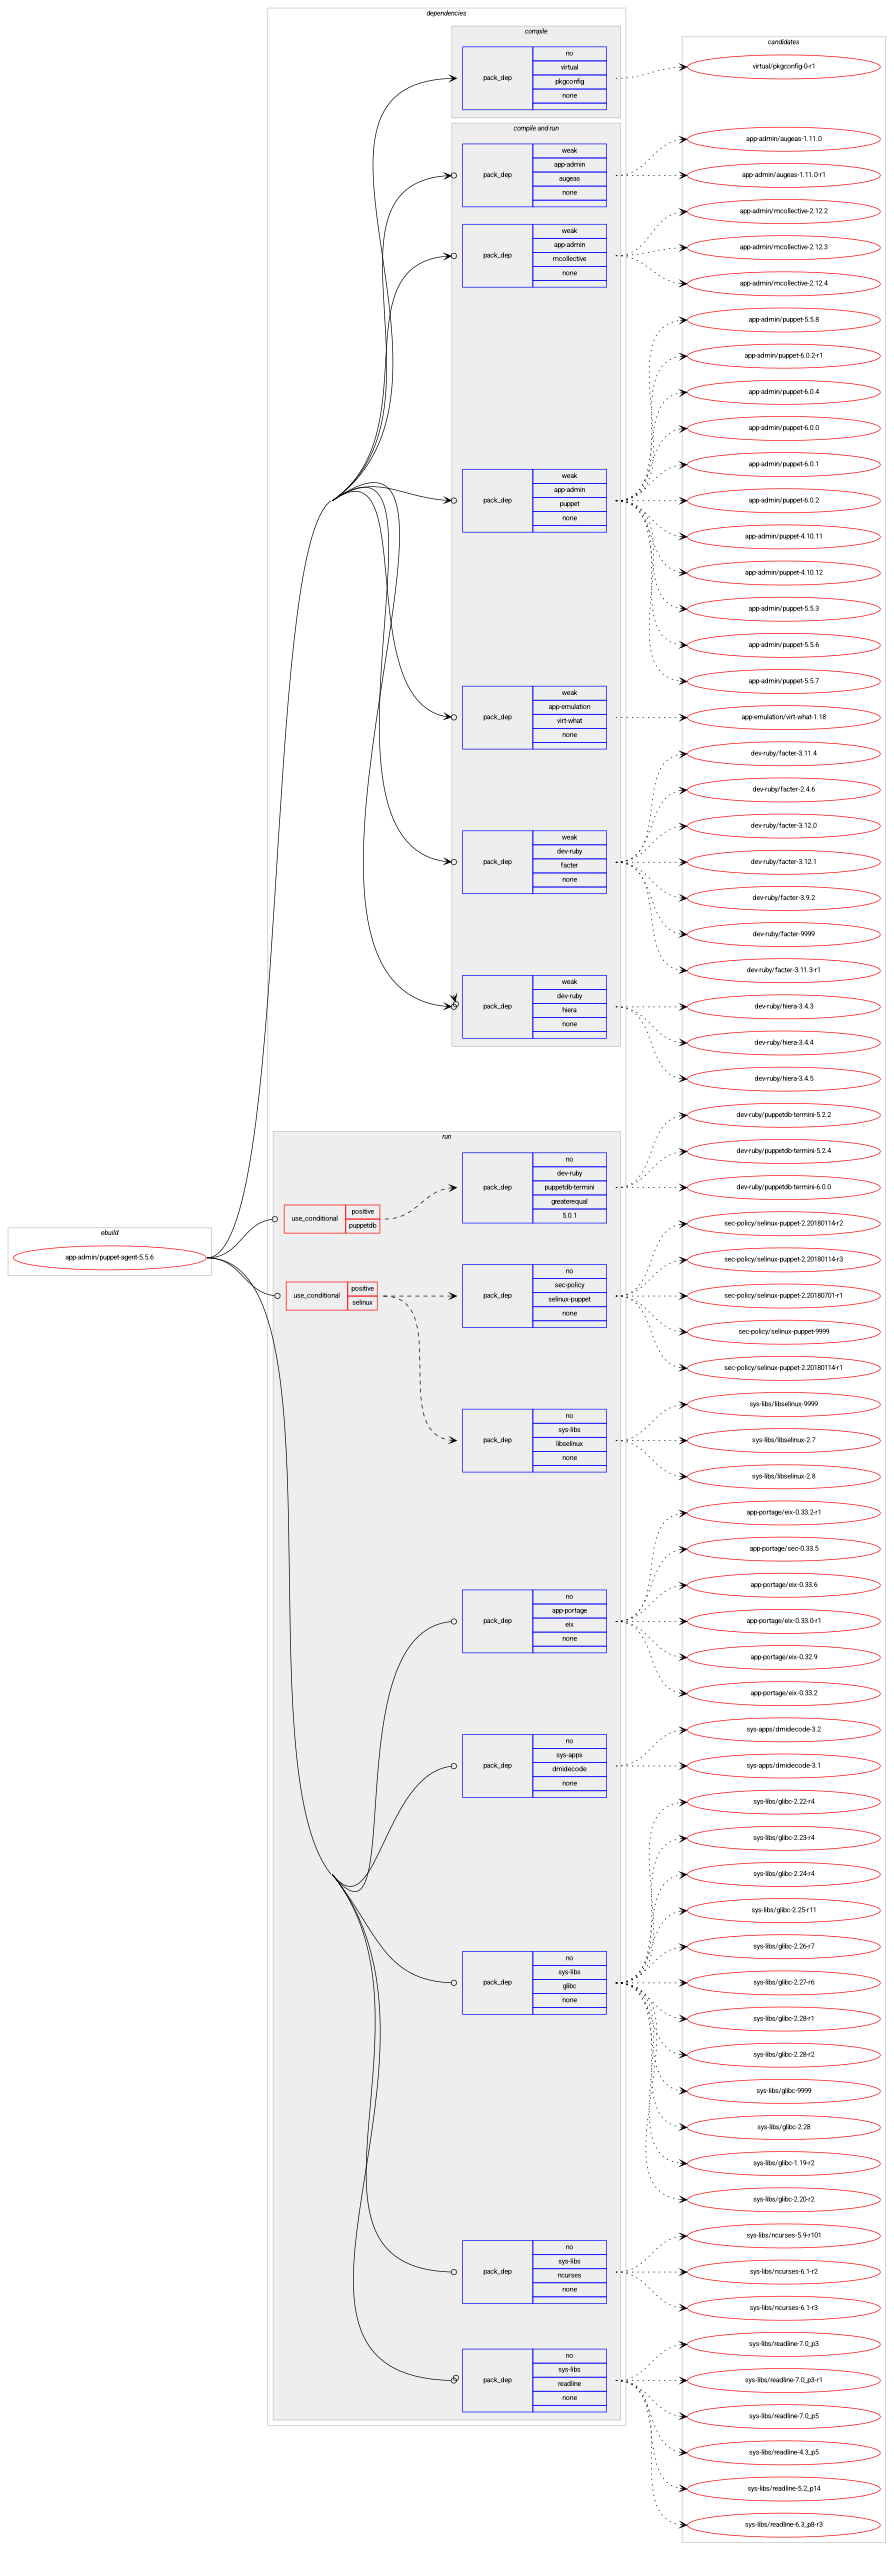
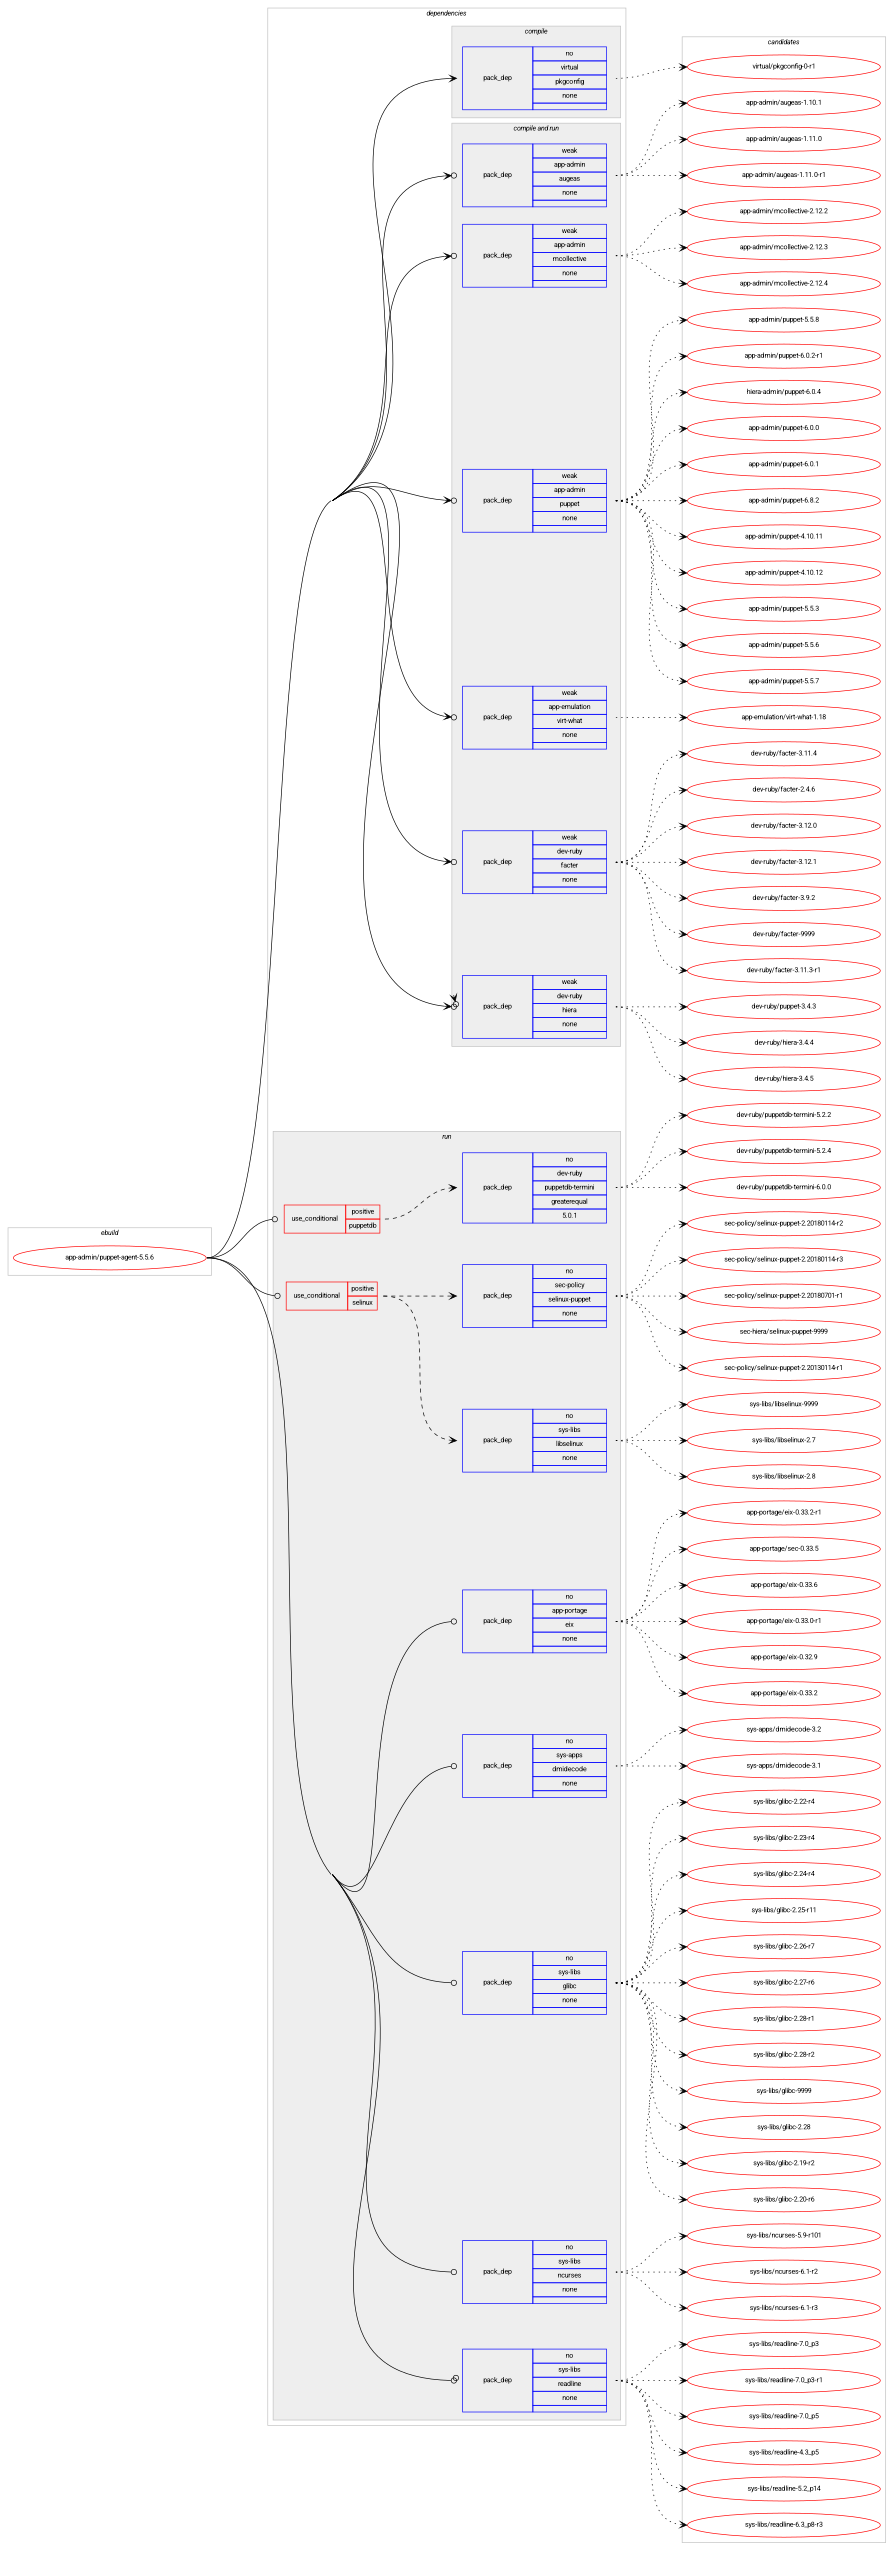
node "app-admin/augeas-1.10.1": added
node "app-admin/puppet-6.0.4": label "app-admin/puppet-6.0.4" -> "hiera-admin/puppet-6.0.4"
node "app-admin/puppet-6.0.2": label "app-admin/puppet-6.0.2" -> "app-admin/puppet-6.8.2"
node "dev-ruby/hiera-3.4.3": label "dev-ruby/hiera-3.4.3" -> "dev-ruby/puppet-3.4.3"
node "sec-policy/selinux-puppet-9999": label "sec-policy/selinux-puppet-9999" -> "sec-hiera/selinux-puppet-9999"
node "sec-policy/selinux-puppet-2.20180114-r1": label "sec-policy/selinux-puppet-2.20180114-r1" -> "sec-policy/selinux-puppet-2.20130114-r1"
node "sys-libs/glibc-1.19-r2": label "sys-libs/glibc-1.19-r2" -> "sys-libs/glibc-2.19-r2"
node "sys-libs/glibc-2.20-r2": label "sys-libs/glibc-2.20-r2" -> "sys-libs/glibc-2.20-r6"
